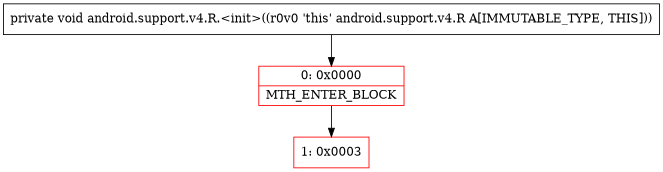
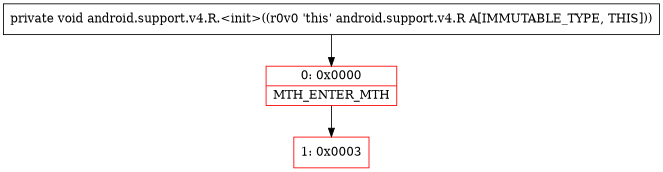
node "0: 0x0000": text "MTH_ENTER_BLOCK" -> "MTH_ENTER_MTH"
